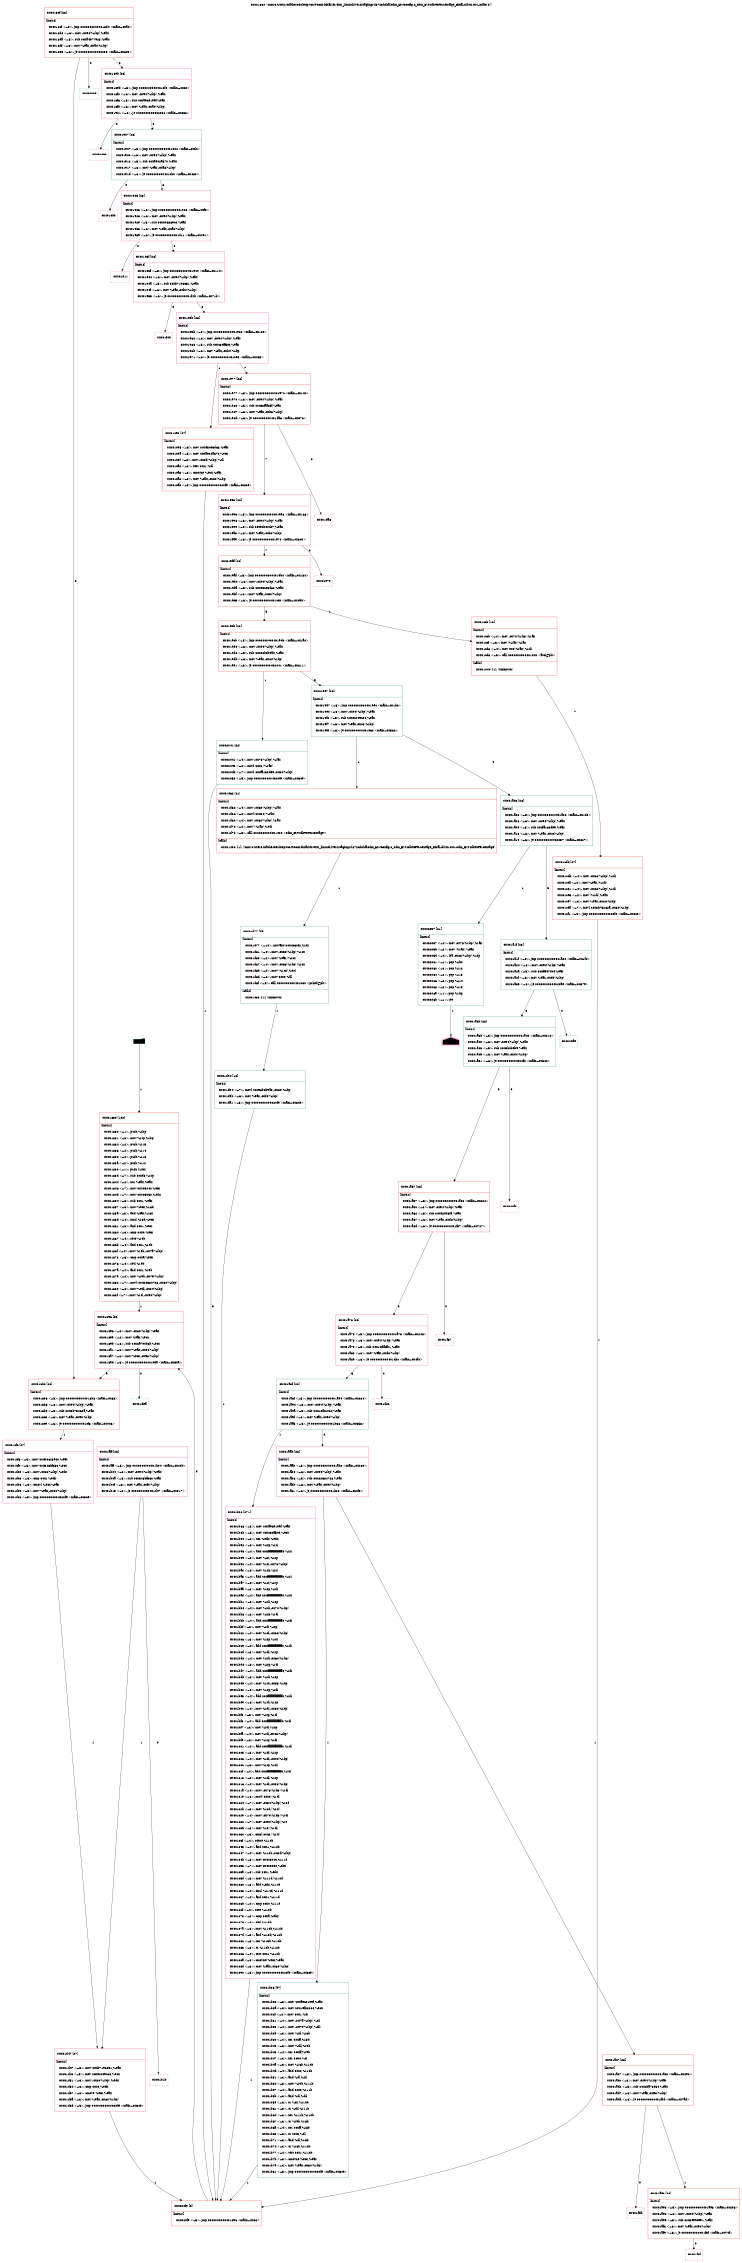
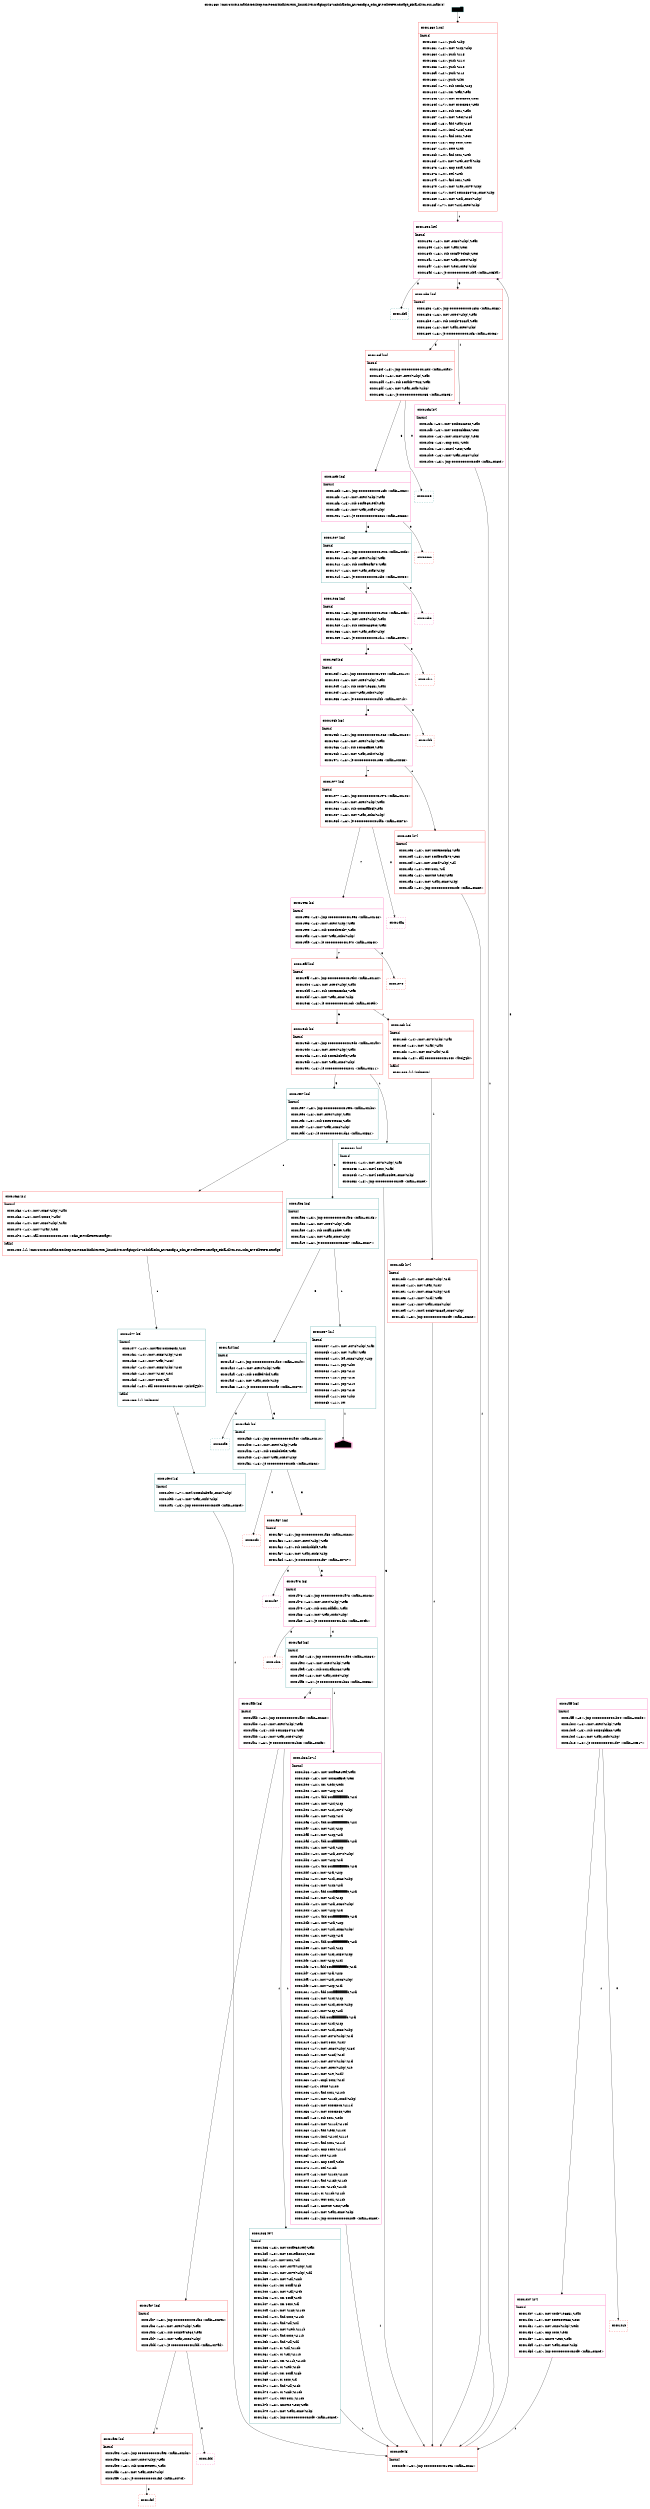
edge "0x4018cf [28]" -> "0x4018b3 [28]": reversed
edge "0x401a73 [28]" -> "0x401a8f [28]": label " 3" -> " 4"
edge "0x401cf6 [27]" -> "0x401d47 [27]": now "0x401cf6 [27]" -> "0x4020fe [5]"
